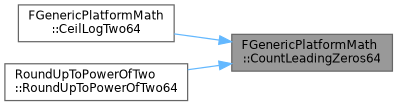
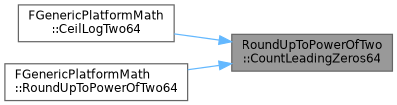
node "FGenericPlatformMath ::CountLeadingZeros64": label "FGenericPlatformMath ::CountLeadingZeros64" -> "RoundUpToPowerOfTwo ::CountLeadingZeros64"
node "RoundUpToPowerOfTwo ::RoundUpToPowerOfTwo64": label "RoundUpToPowerOfTwo ::RoundUpToPowerOfTwo64" -> "FGenericPlatformMath ::RoundUpToPowerOfTwo64"
